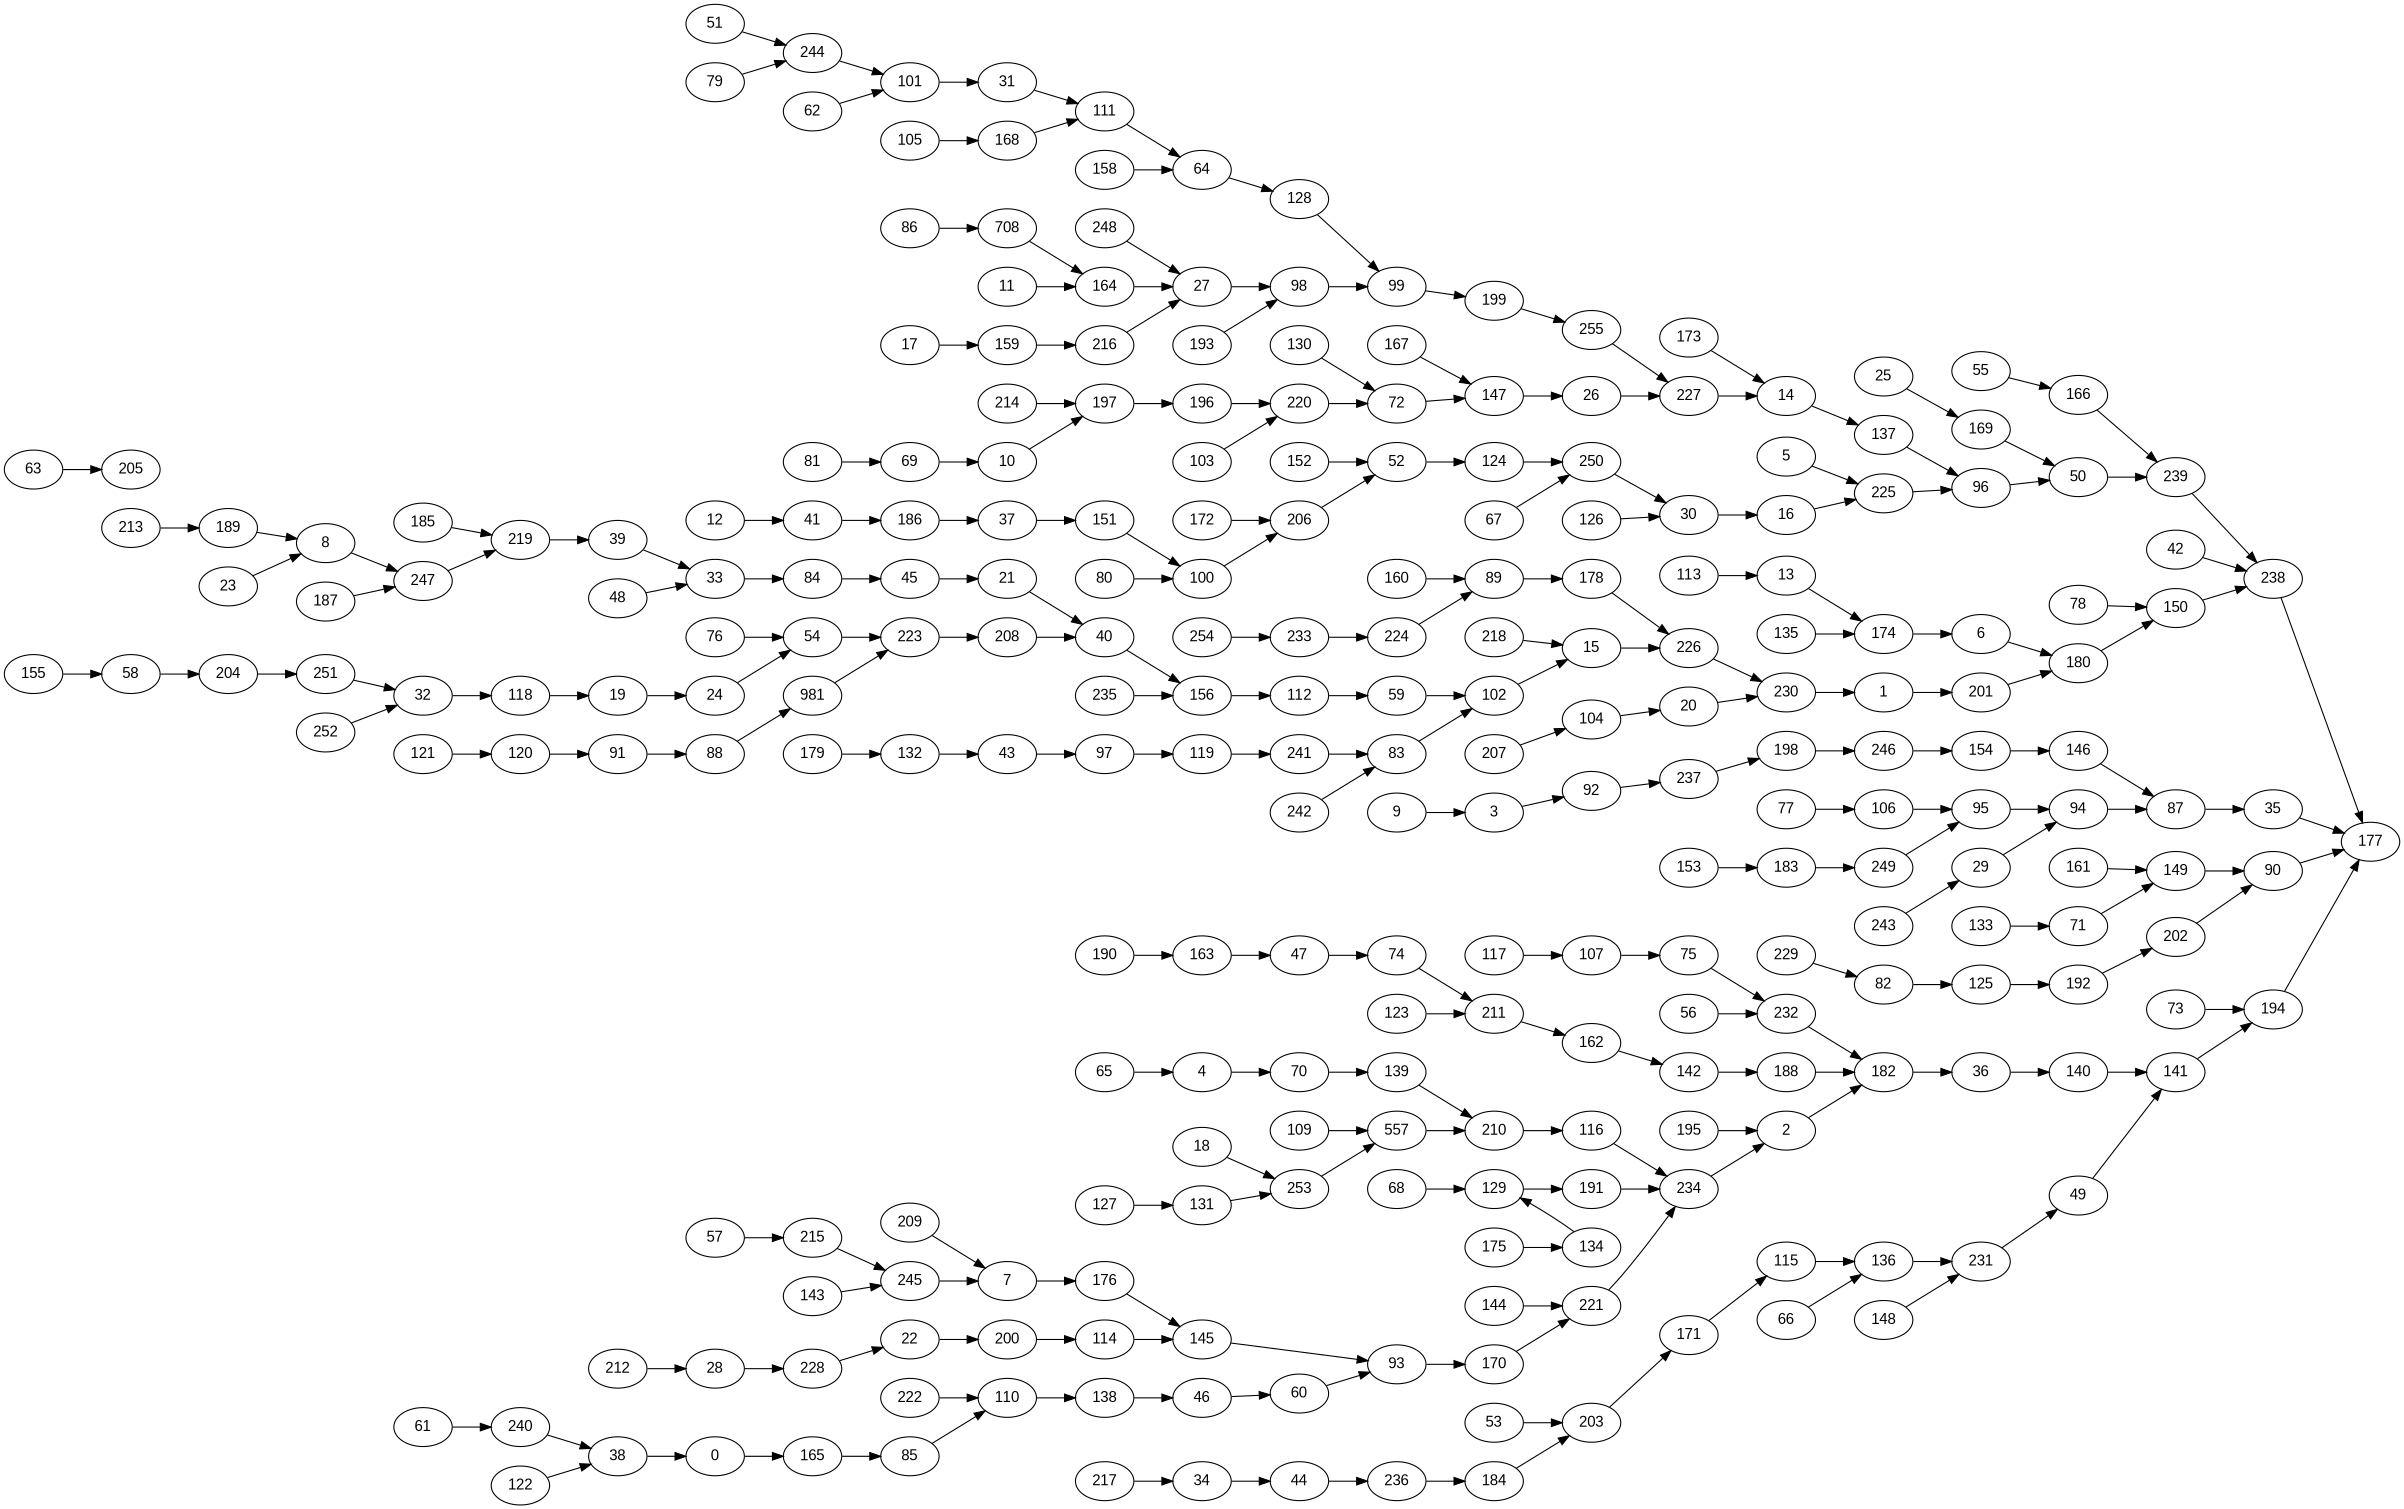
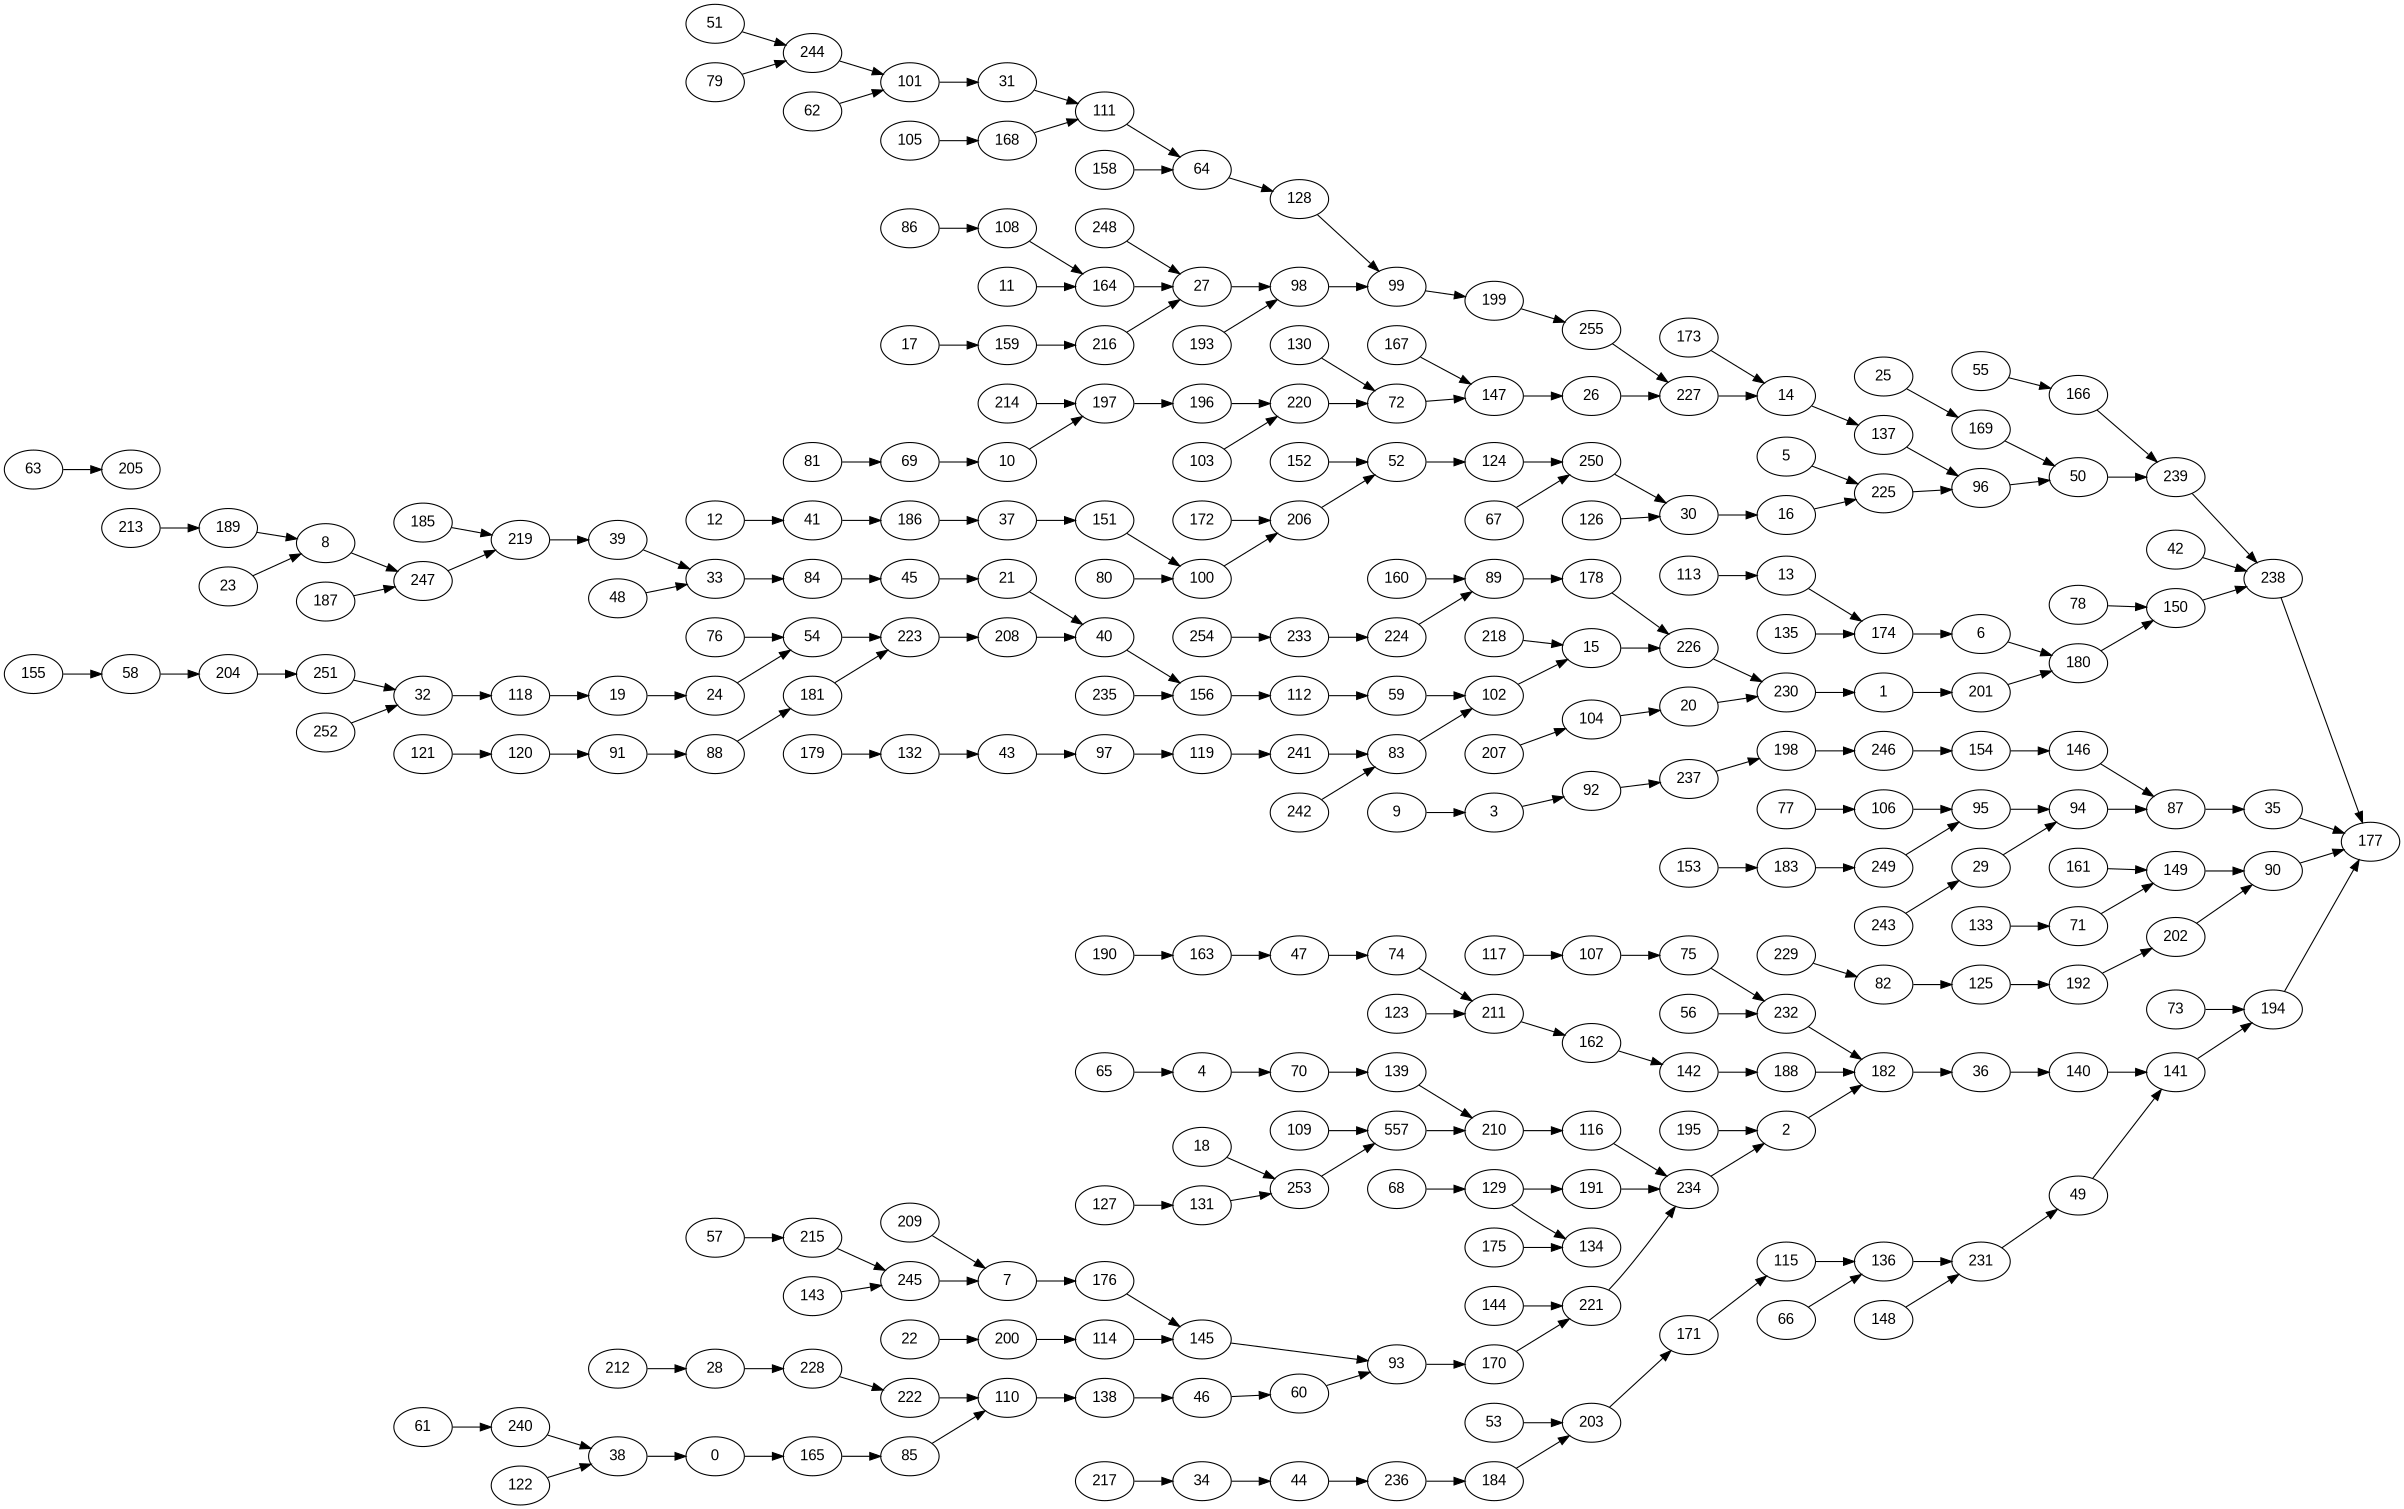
node "708": label "708" -> "108"
node "981": label "981" -> "181"
edge "134" -> "129": reversed
edge "228" -> "22": now "228" -> "222"
